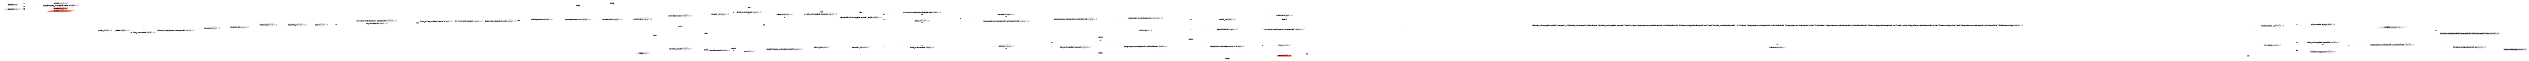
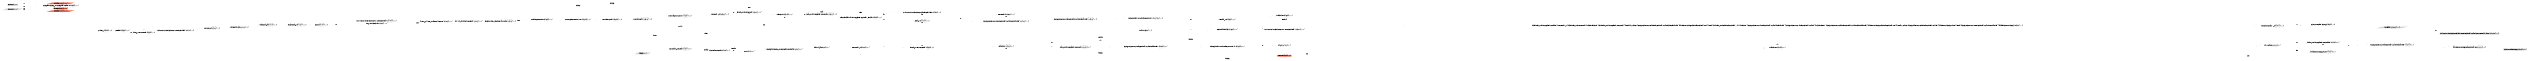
node "ContextName cn@@@2@@@['1', '0', '0']": fillcolor white -> tomato
